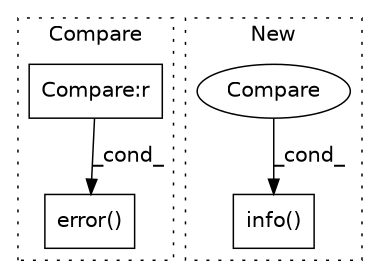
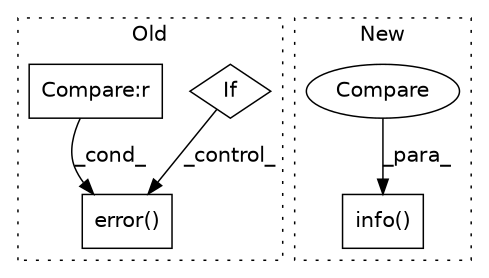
cluster "Compare": label "Compare" -> "Old"
node "If": added
edge "Compare" -> "info()": label "_cond_" -> "_para_"
